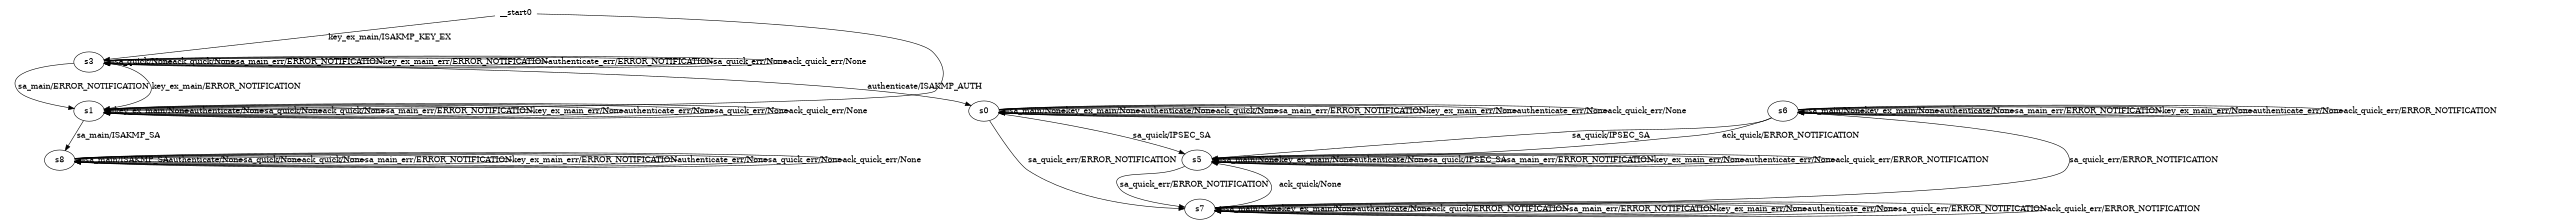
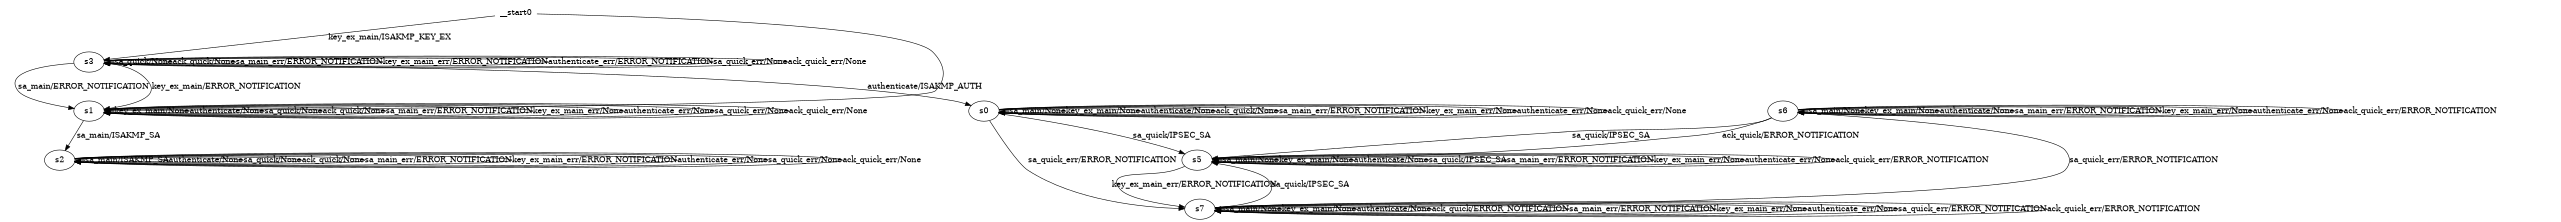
node "s8": label "s8" -> "s2"
edge "s5" -> "s7": label "sa_quick_err/ERROR_NOTIFICATION" -> "key_ex_main_err/ERROR_NOTIFICATION"
edge "s7" -> "s5": label "ack_quick/None" -> "sa_quick/IPSEC_SA"
